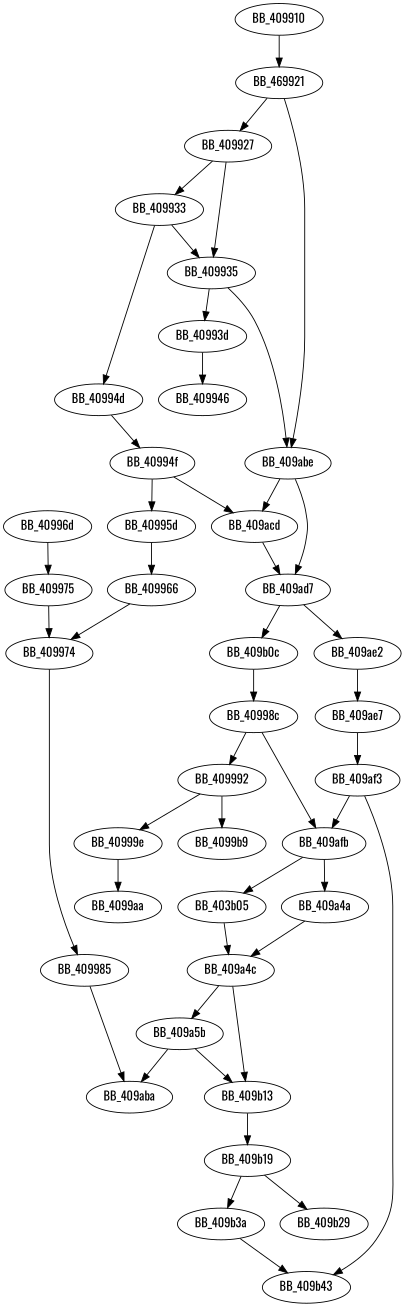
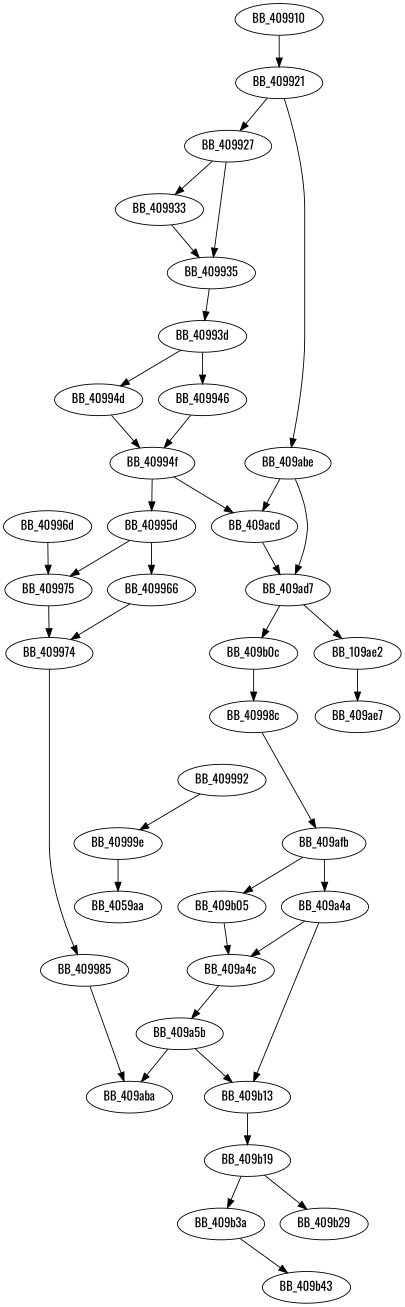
node "BB_469921": label "BB_469921" -> "BB_409921"
edge "BB_409933" -> "BB_40994d": now "BB_40993d" -> "BB_40994d"
edge "BB_409935" -> "BB_409abe": removed
edge "BB_409946" -> "BB_40994f": added
edge "BB_40995d" -> "BB_409975": added
node "BB_409ae2": label "BB_409ae2" -> "BB_109ae2"
edge "BB_40998c" -> "BB_409992": removed
node "BB_409af3": removed
node "BB_4099b9": removed
node "BB_4099aa": label "BB_4099aa" -> "BB_4059aa"
node "BB_403b05": label "BB_403b05" -> "BB_409b05"
edge "BB_409a4c" -> "BB_409b13": now "BB_409a4a" -> "BB_409b13"
